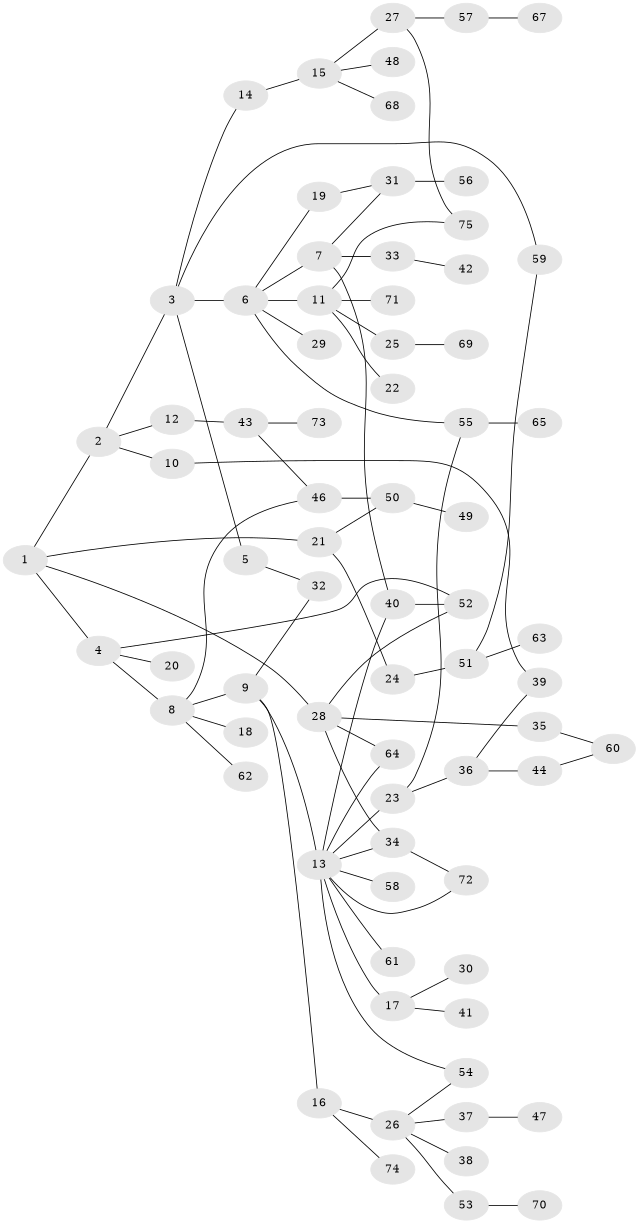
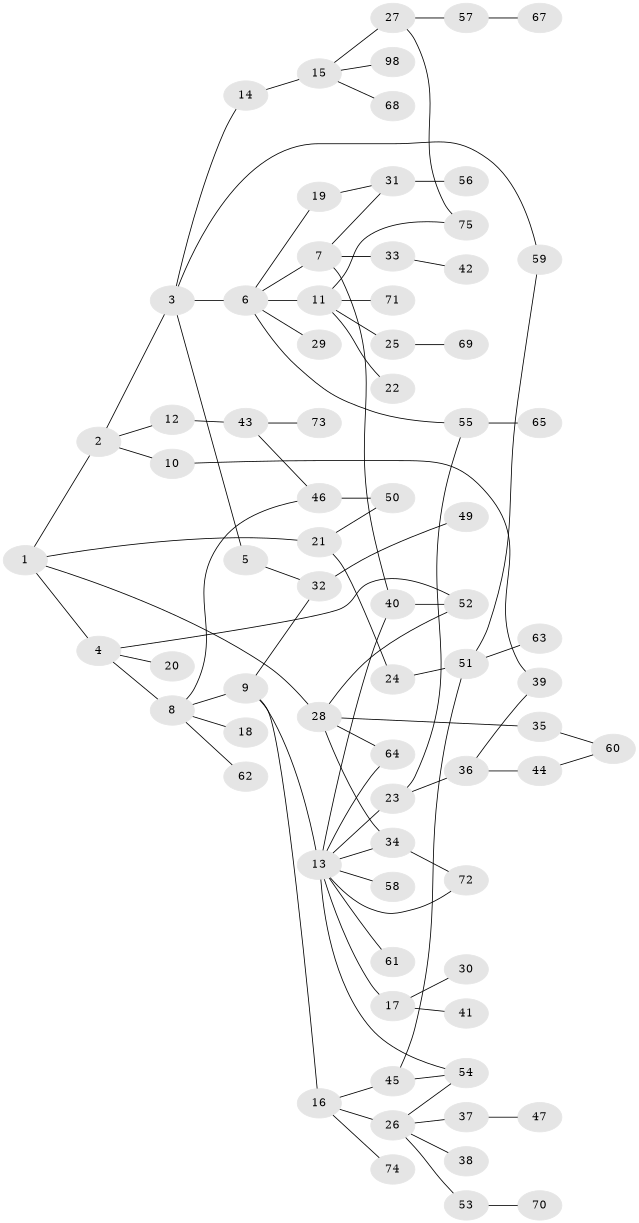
node "48": label "48" -> "98"
edge "50" -- "49": now "32" -- "49"
node "45": added
